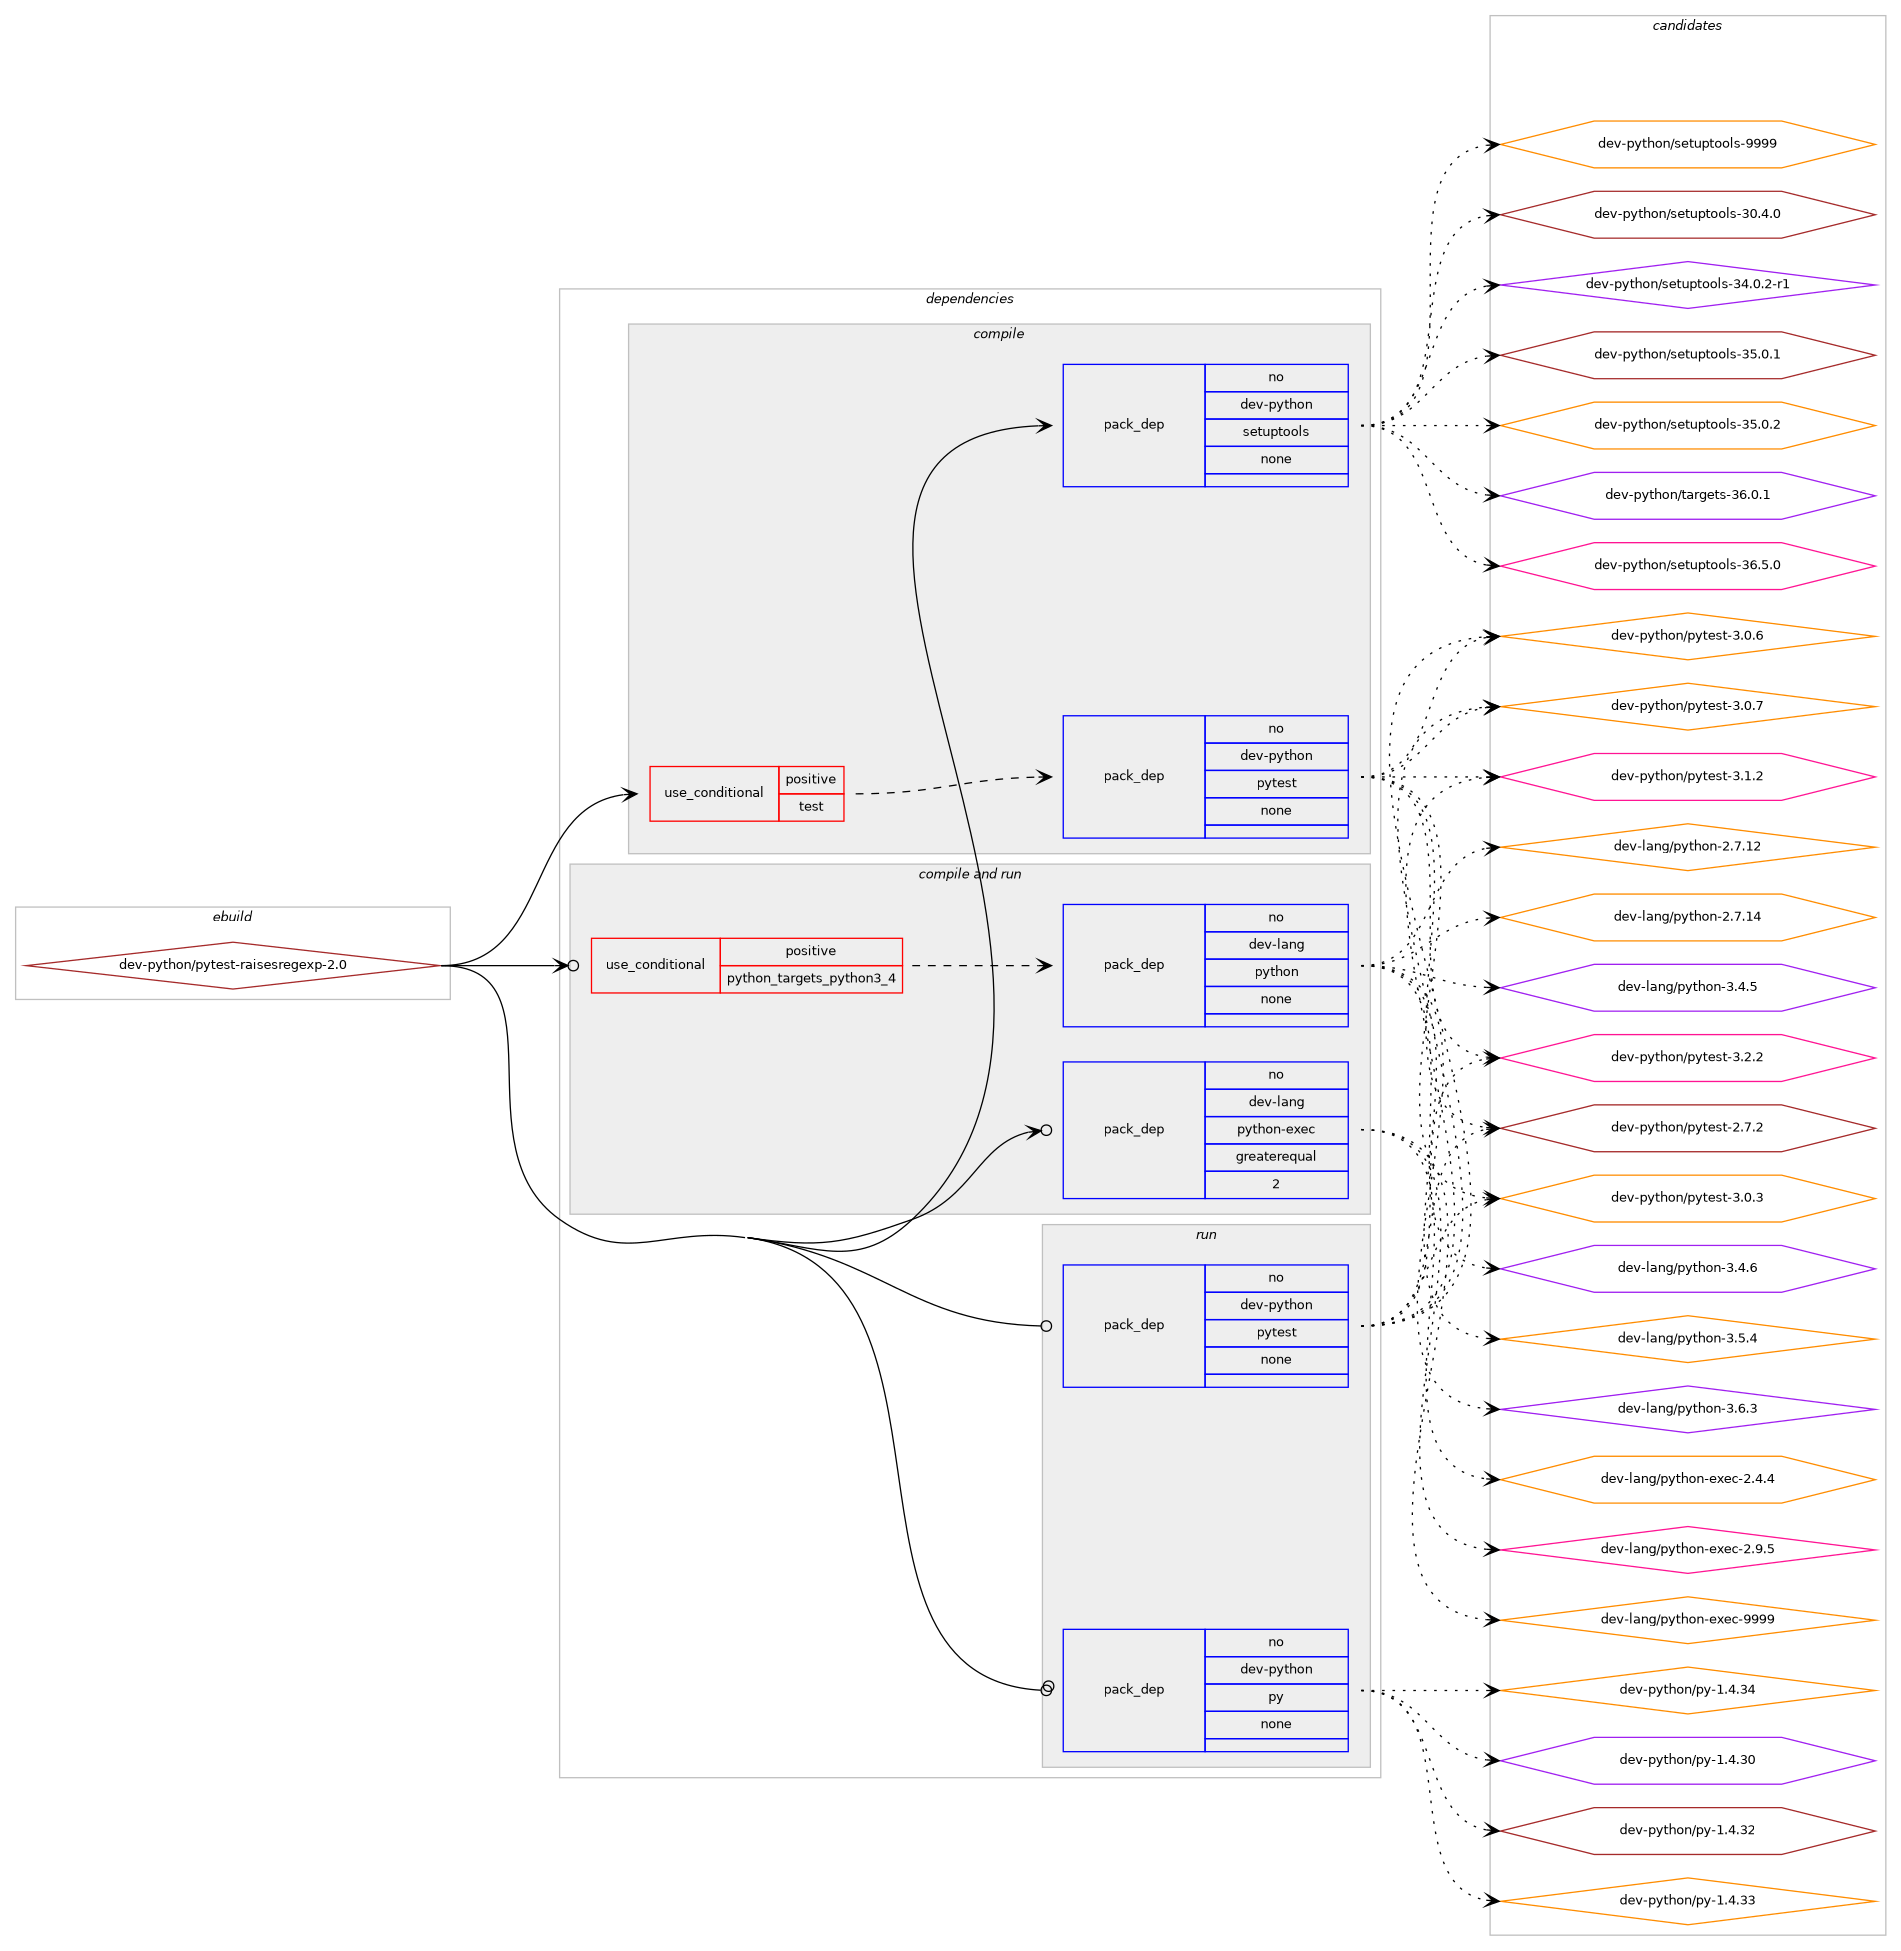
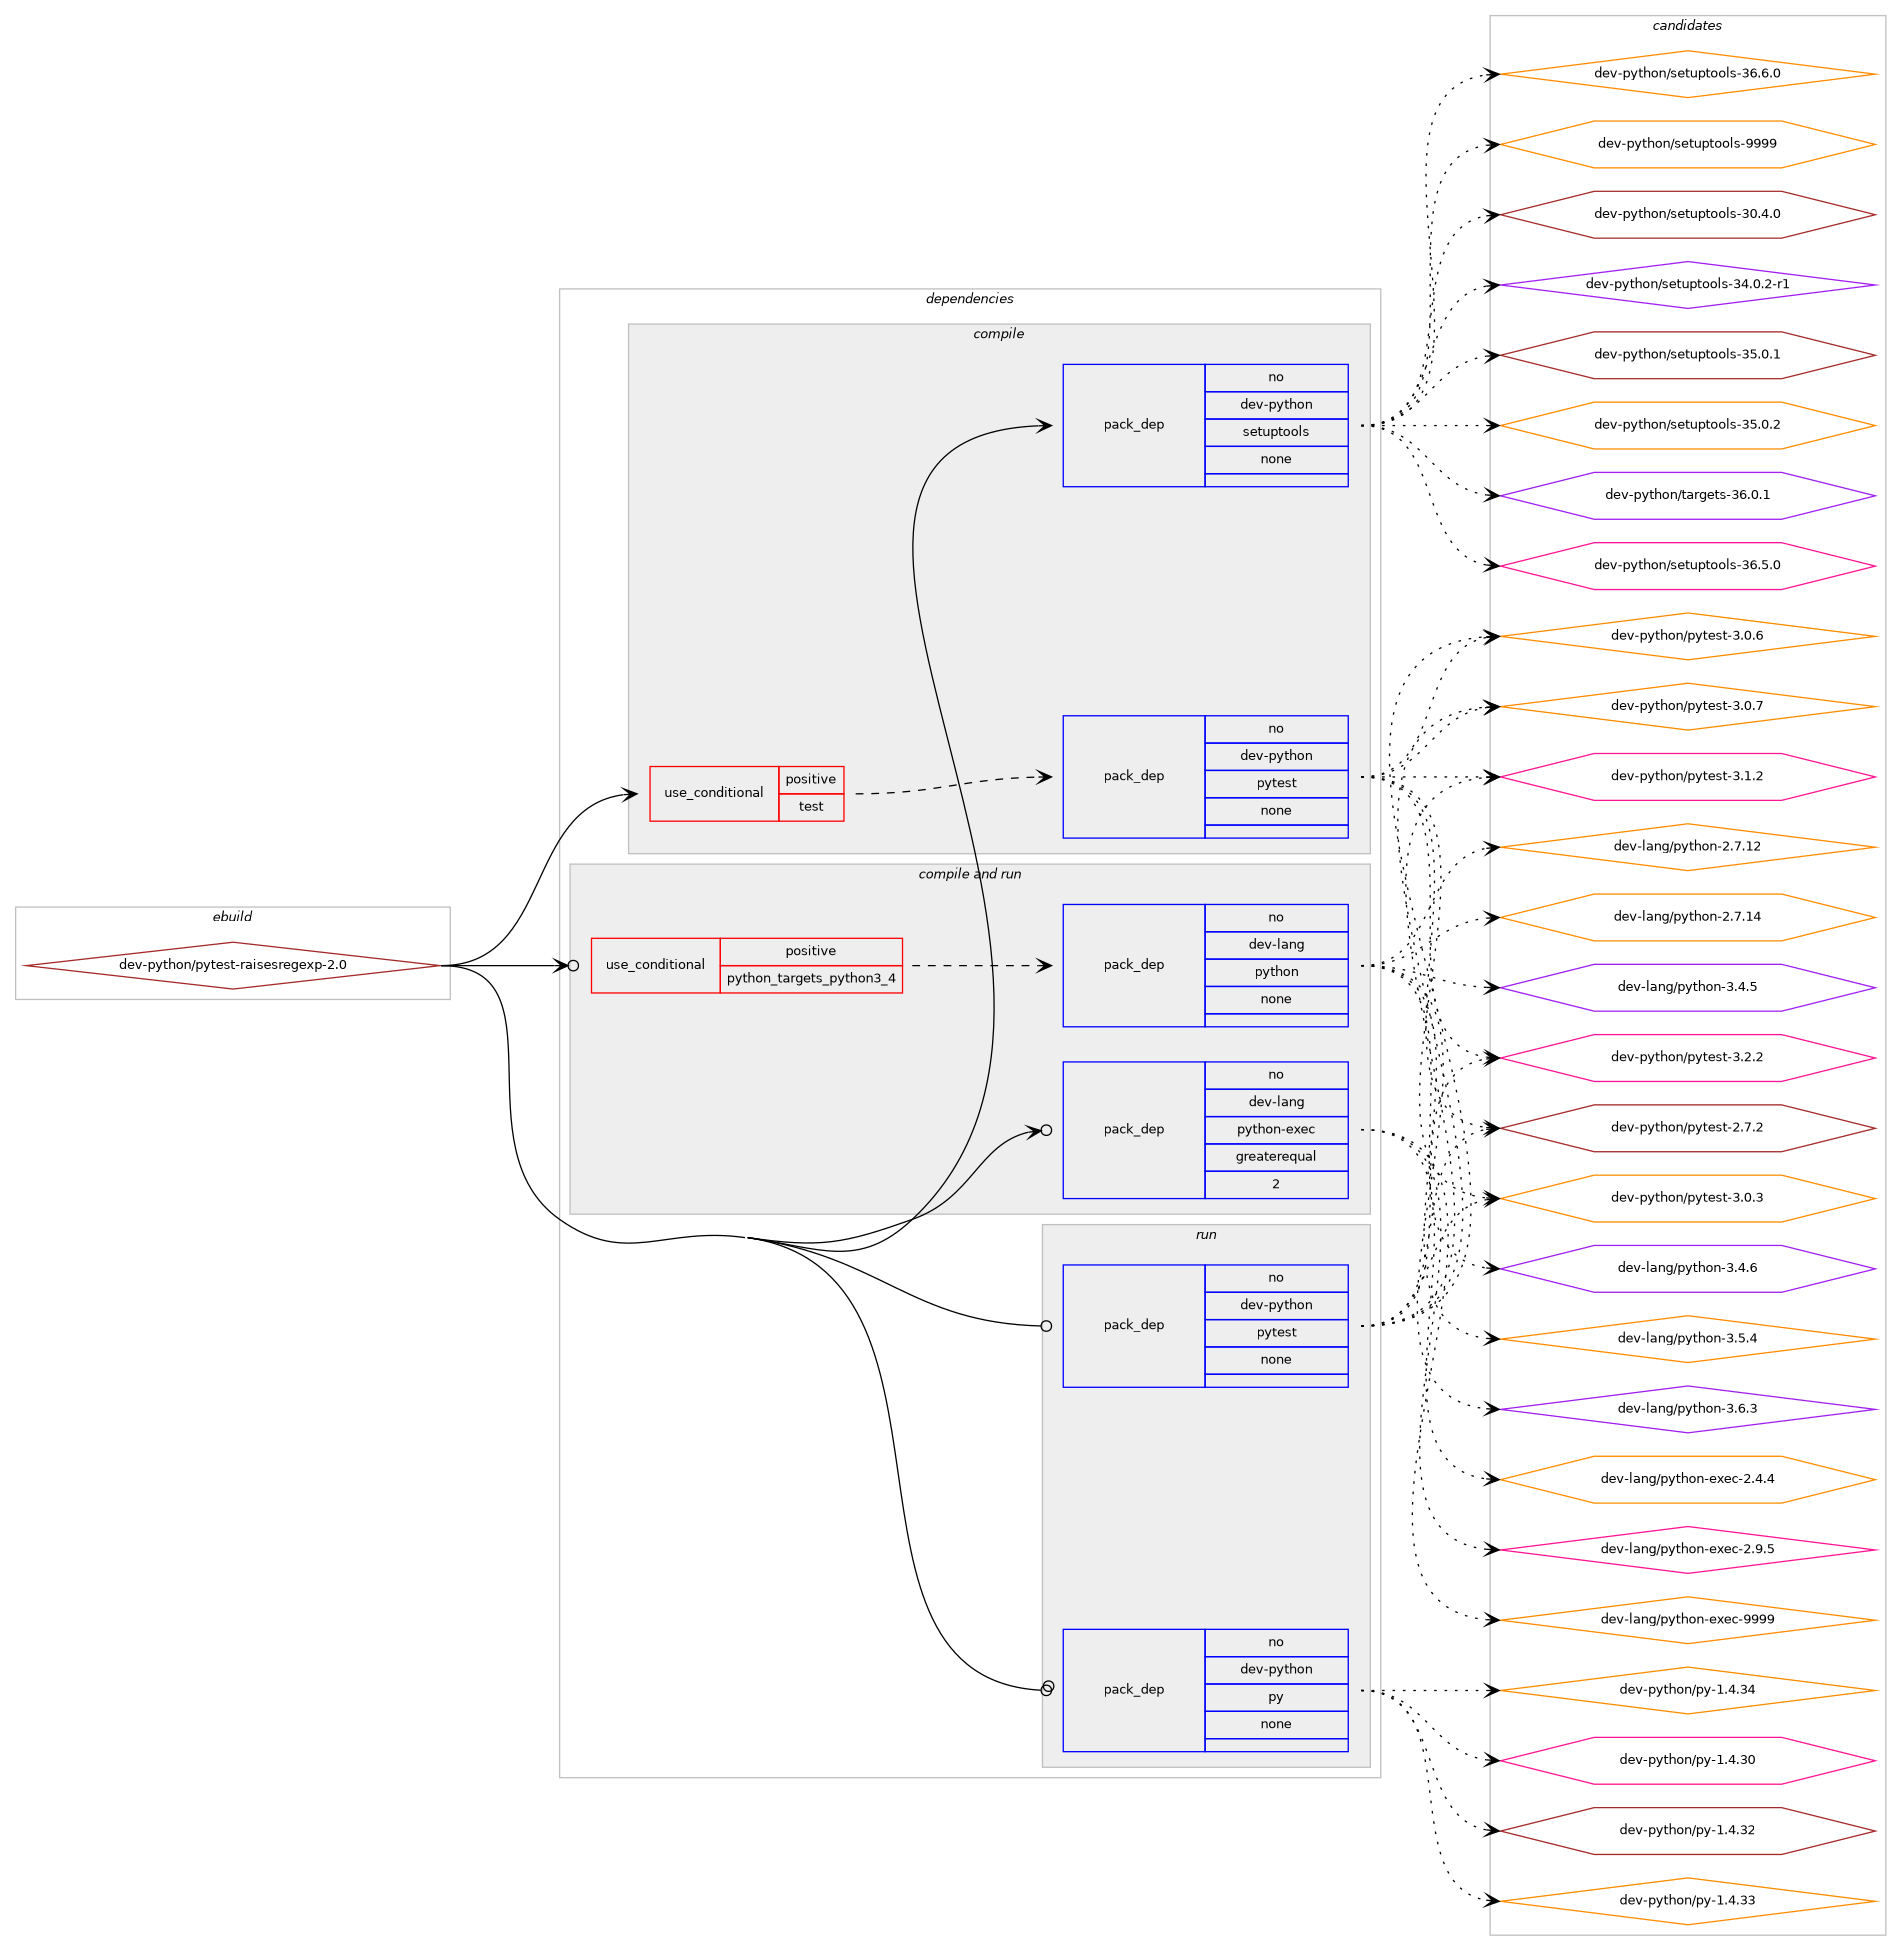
node "dev-python/setuptools-36.6.0": added
node "dev-python/py-1.4.30": color purple -> deeppink
